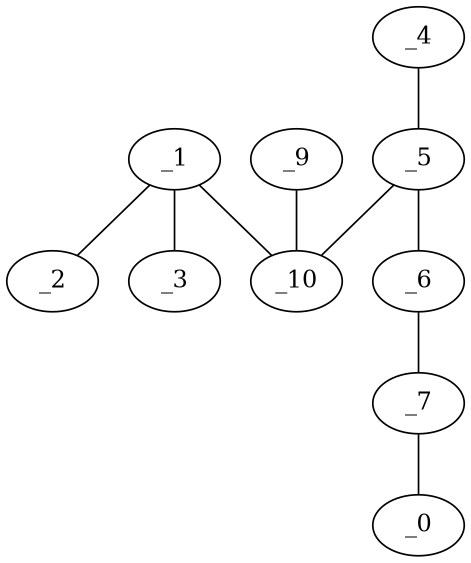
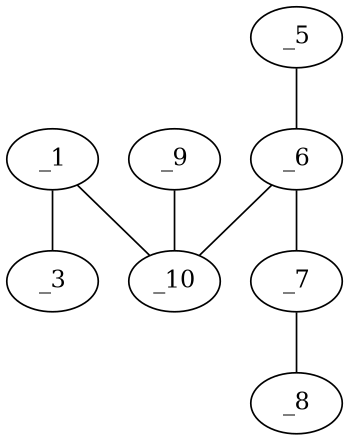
node "_4": removed
edge "_5" -- "_10": now "_6" -- "_10"
node "_2": removed
node "_0": label "_0" -> "_8"
